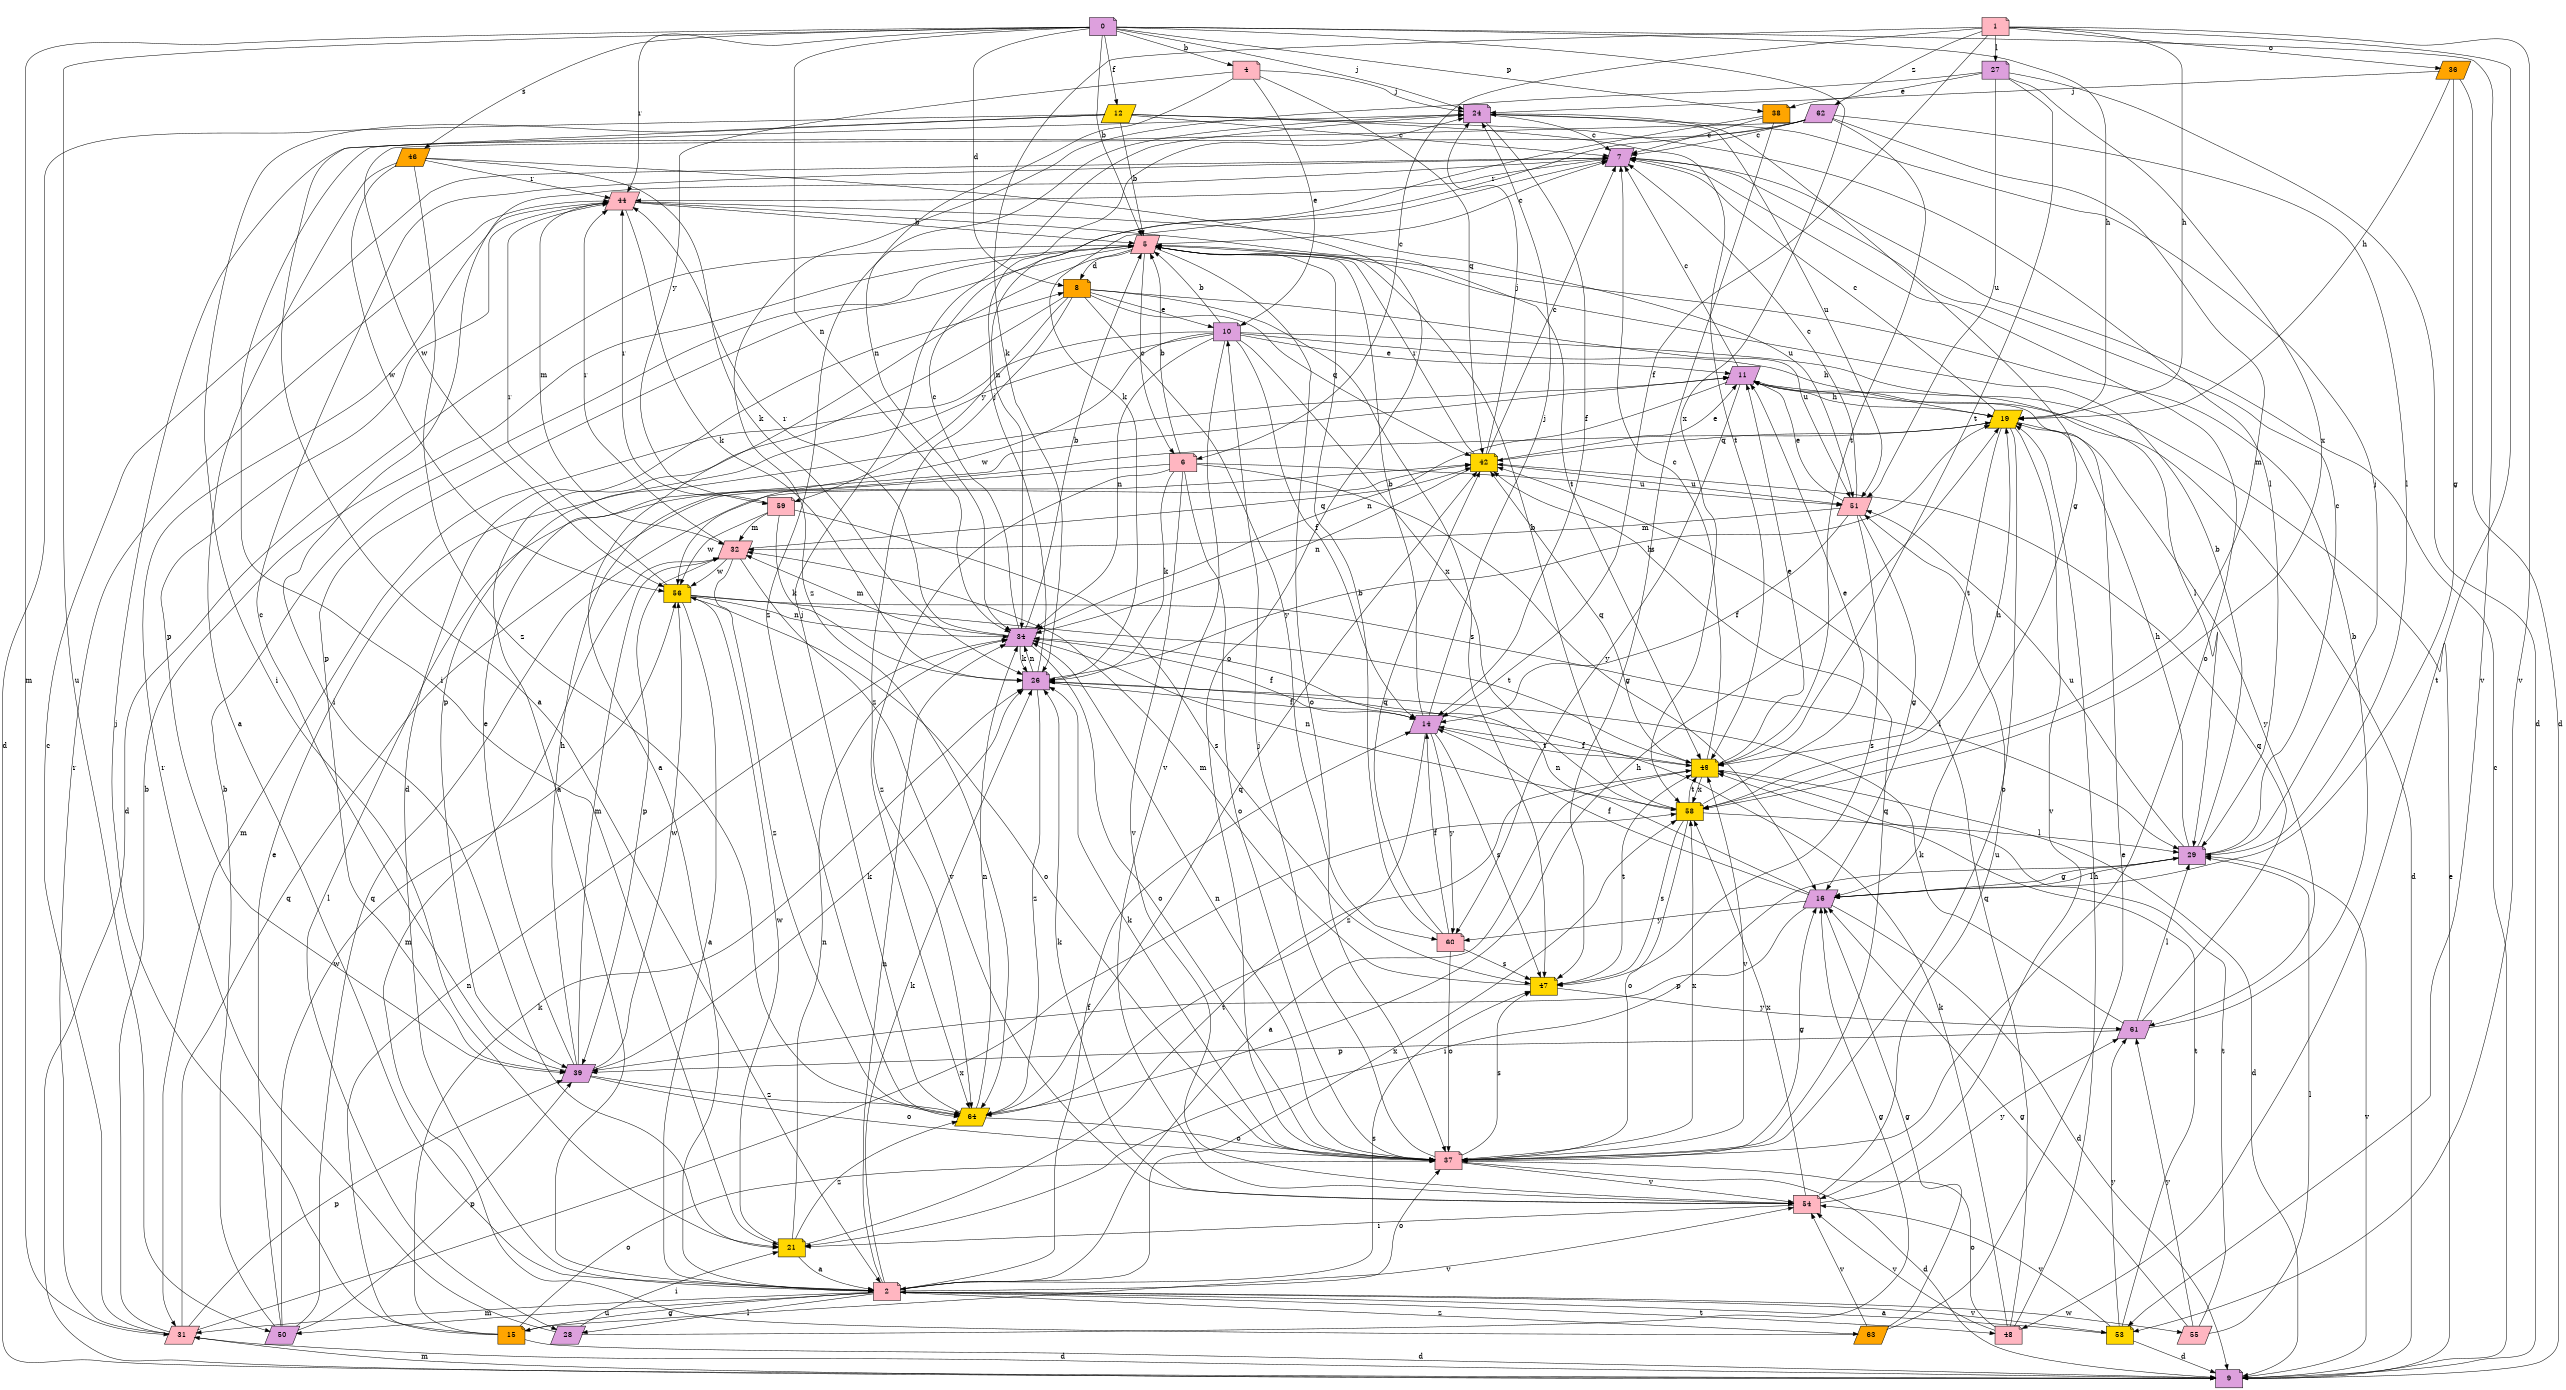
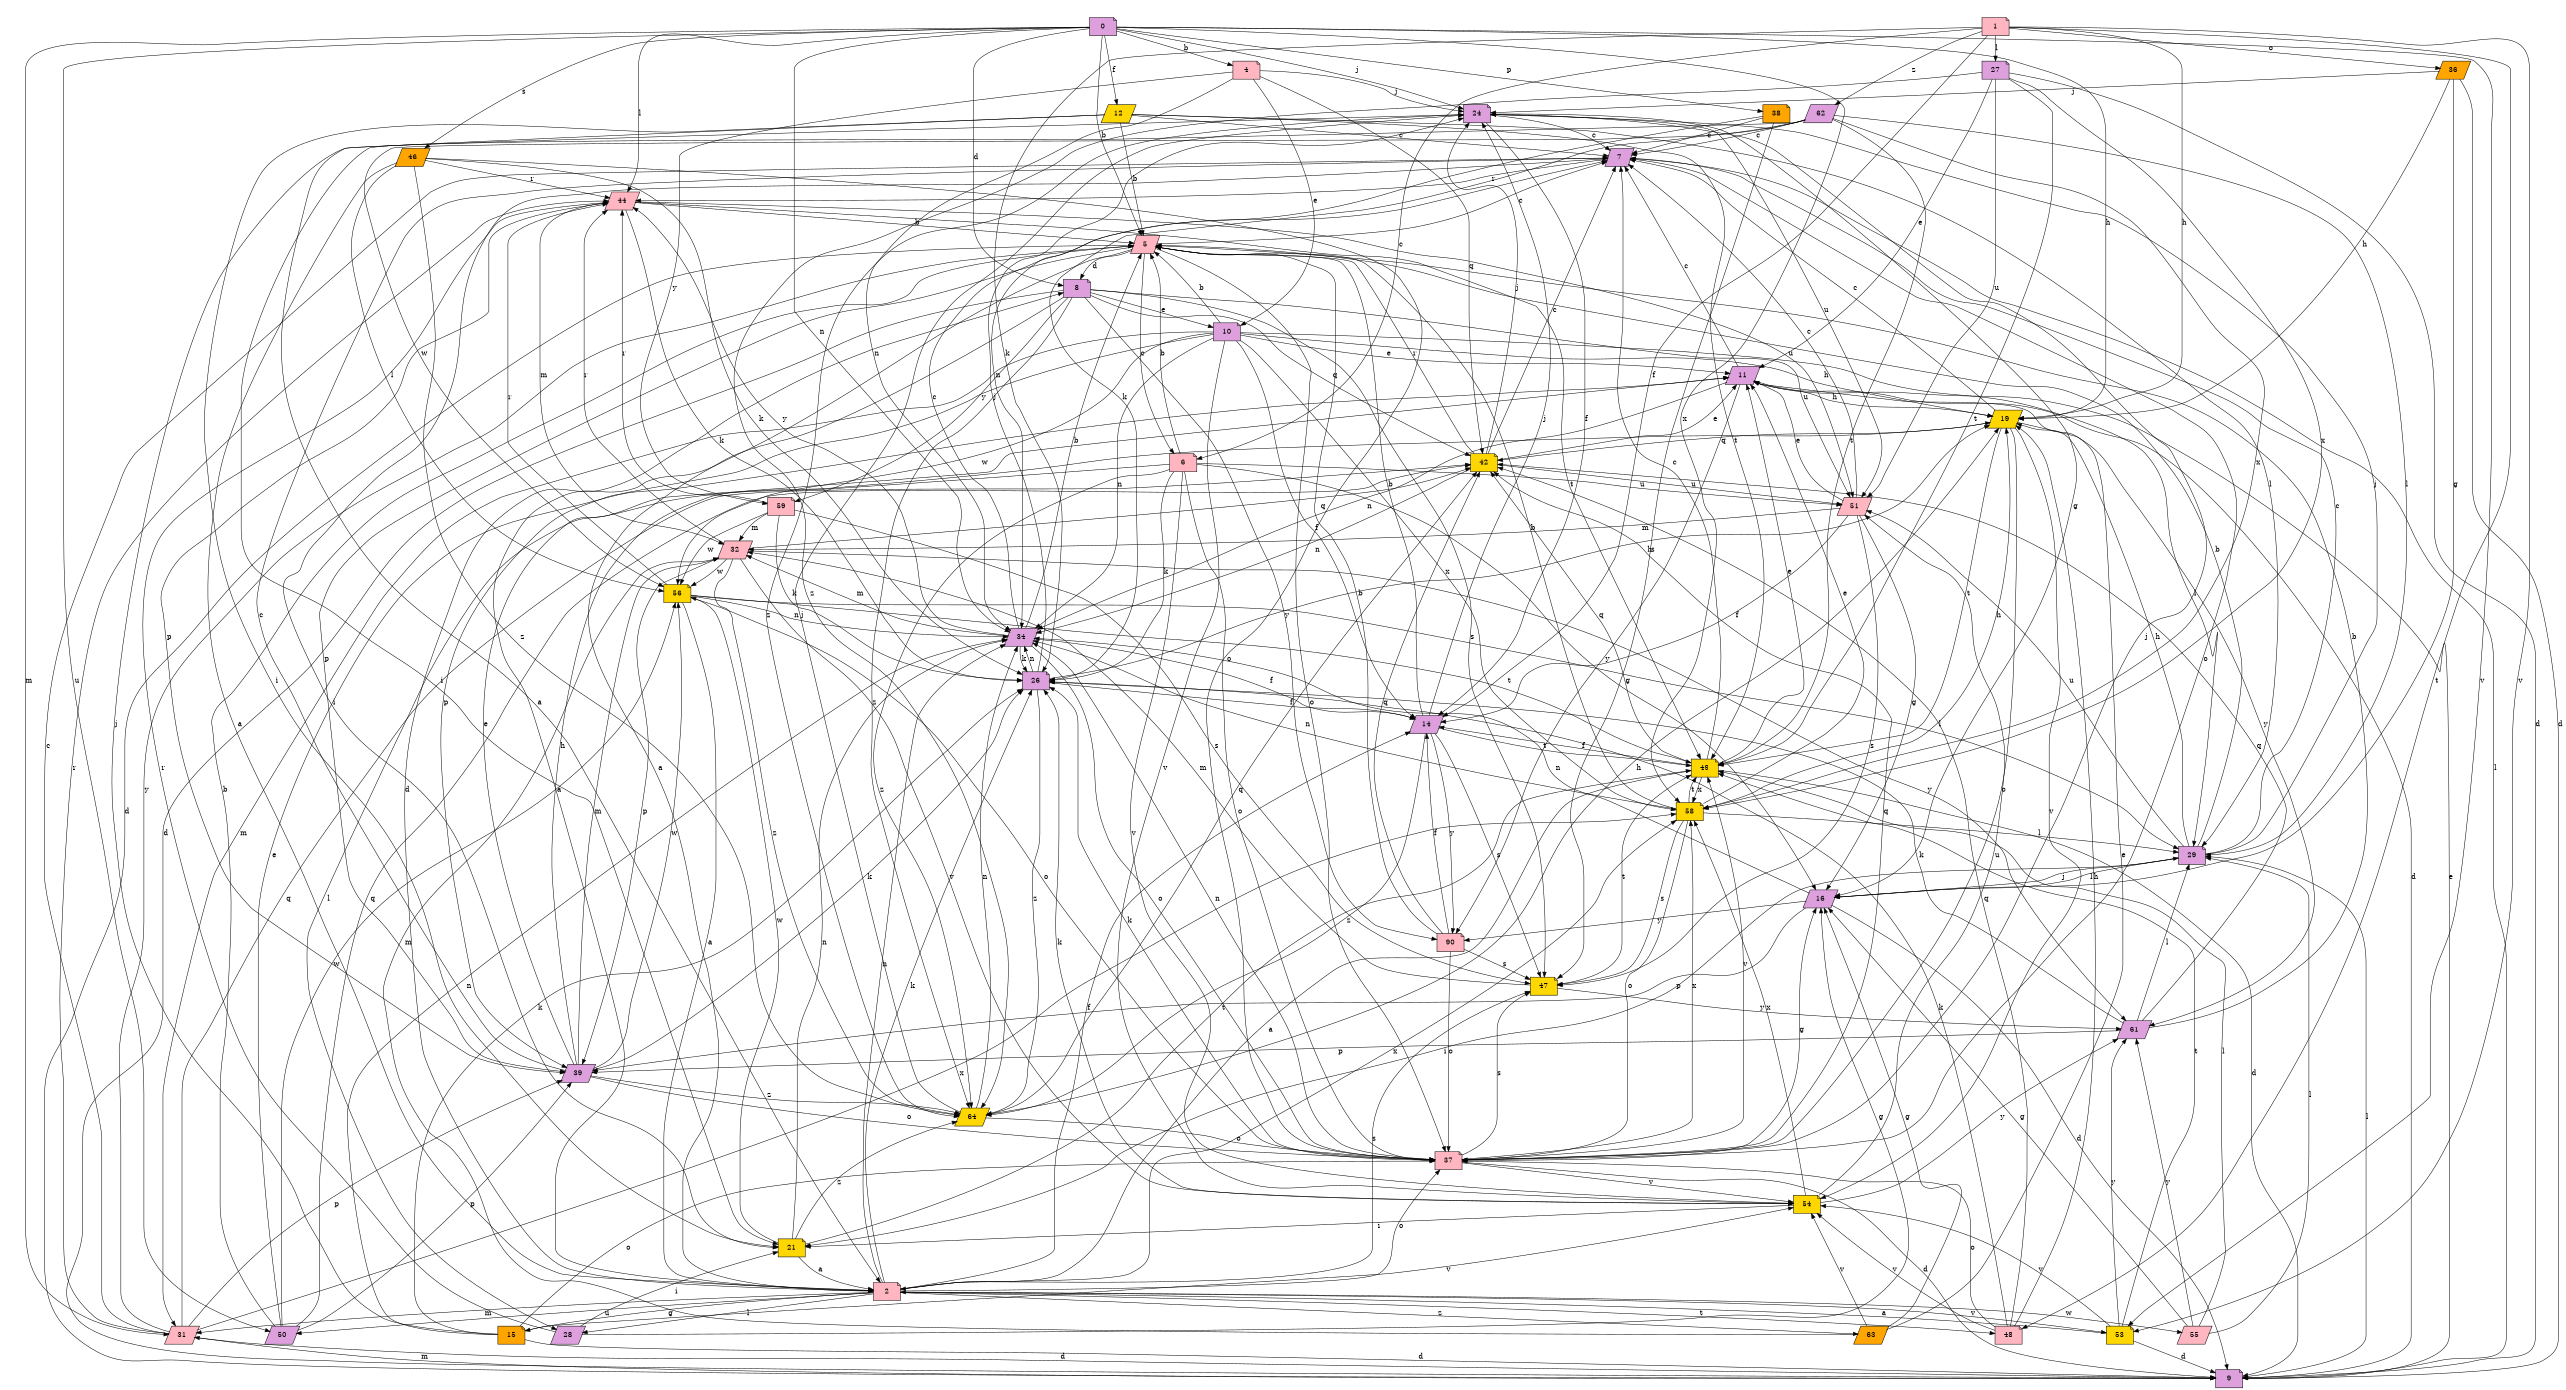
edge "27" -> "38": now "27" -> "11"
edge "0" -> "44": label "r" -> "l"
node "8": fillcolor orange -> plum
edge "46" -> "56": label "w" -> "l"
edge "34" -> "44": label "r" -> "y"
edge "62" -> "58": label "m" -> "x"
edge "32" -> "61": added, label "y"
edge "9" -> "7": label "c" -> "l"
edge "37" -> "10": now "37" -> "24"
edge "31" -> "5": label "b" -> "y"
edge "16" -> "14": removed, label "f"
edge "29" -> "16": label "g" -> "j"
node "60": label "60" -> "90"
edge "55" -> "49": label "t" -> "l"
edge "9" -> "29": label "v" -> "l"
node "54": fillcolor lightpink -> gold
edge "12" -> "9": now "8" -> "9"
